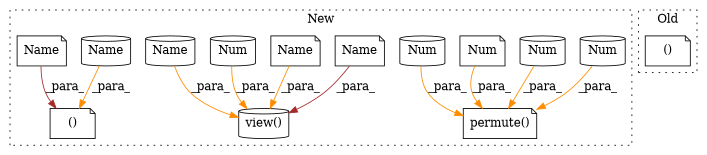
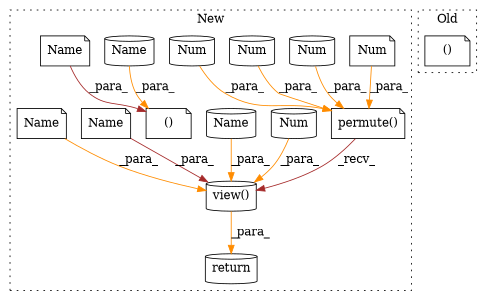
edge "permute()" -> "view()": added, label "_recv_"
node "return": added
